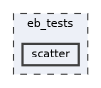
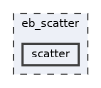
cluster "eb_tests": label "eb_tests" -> "eb_scatter"
